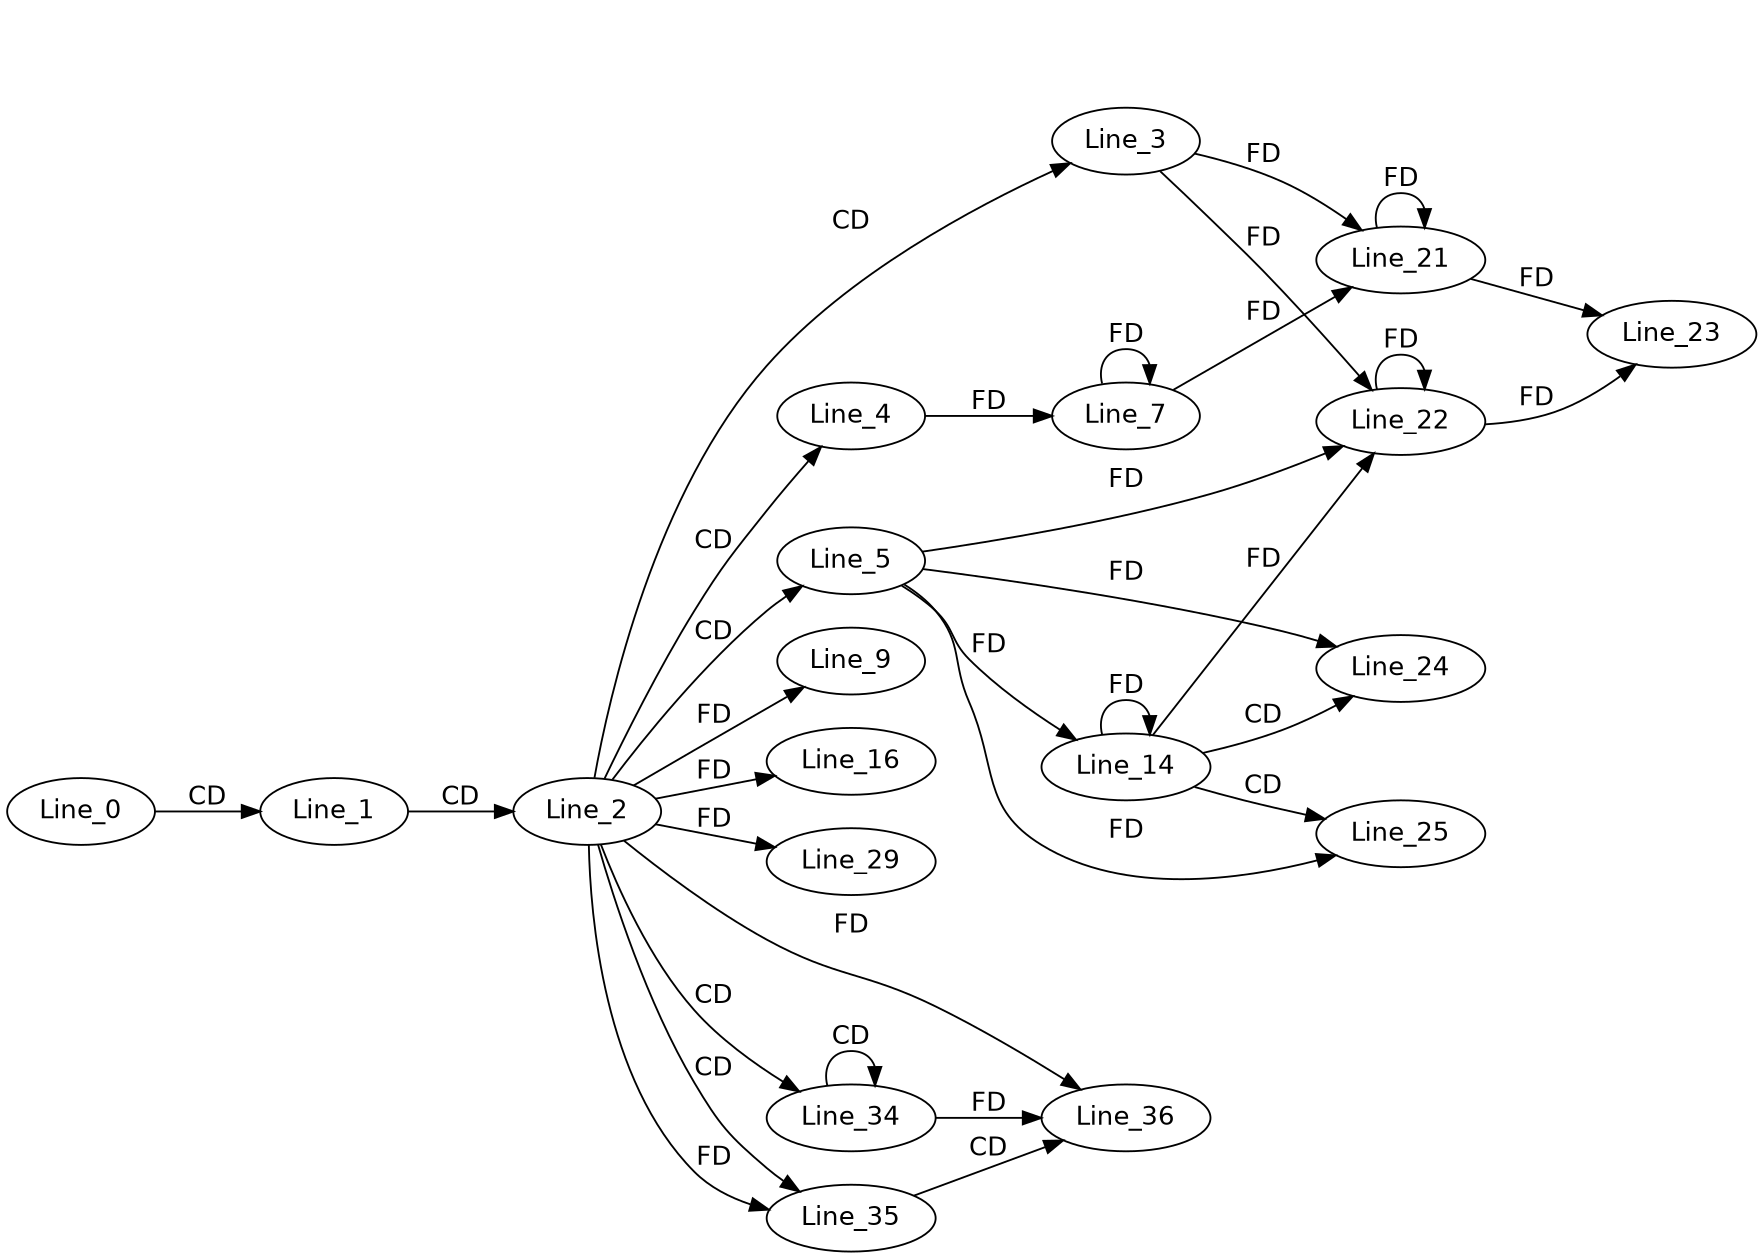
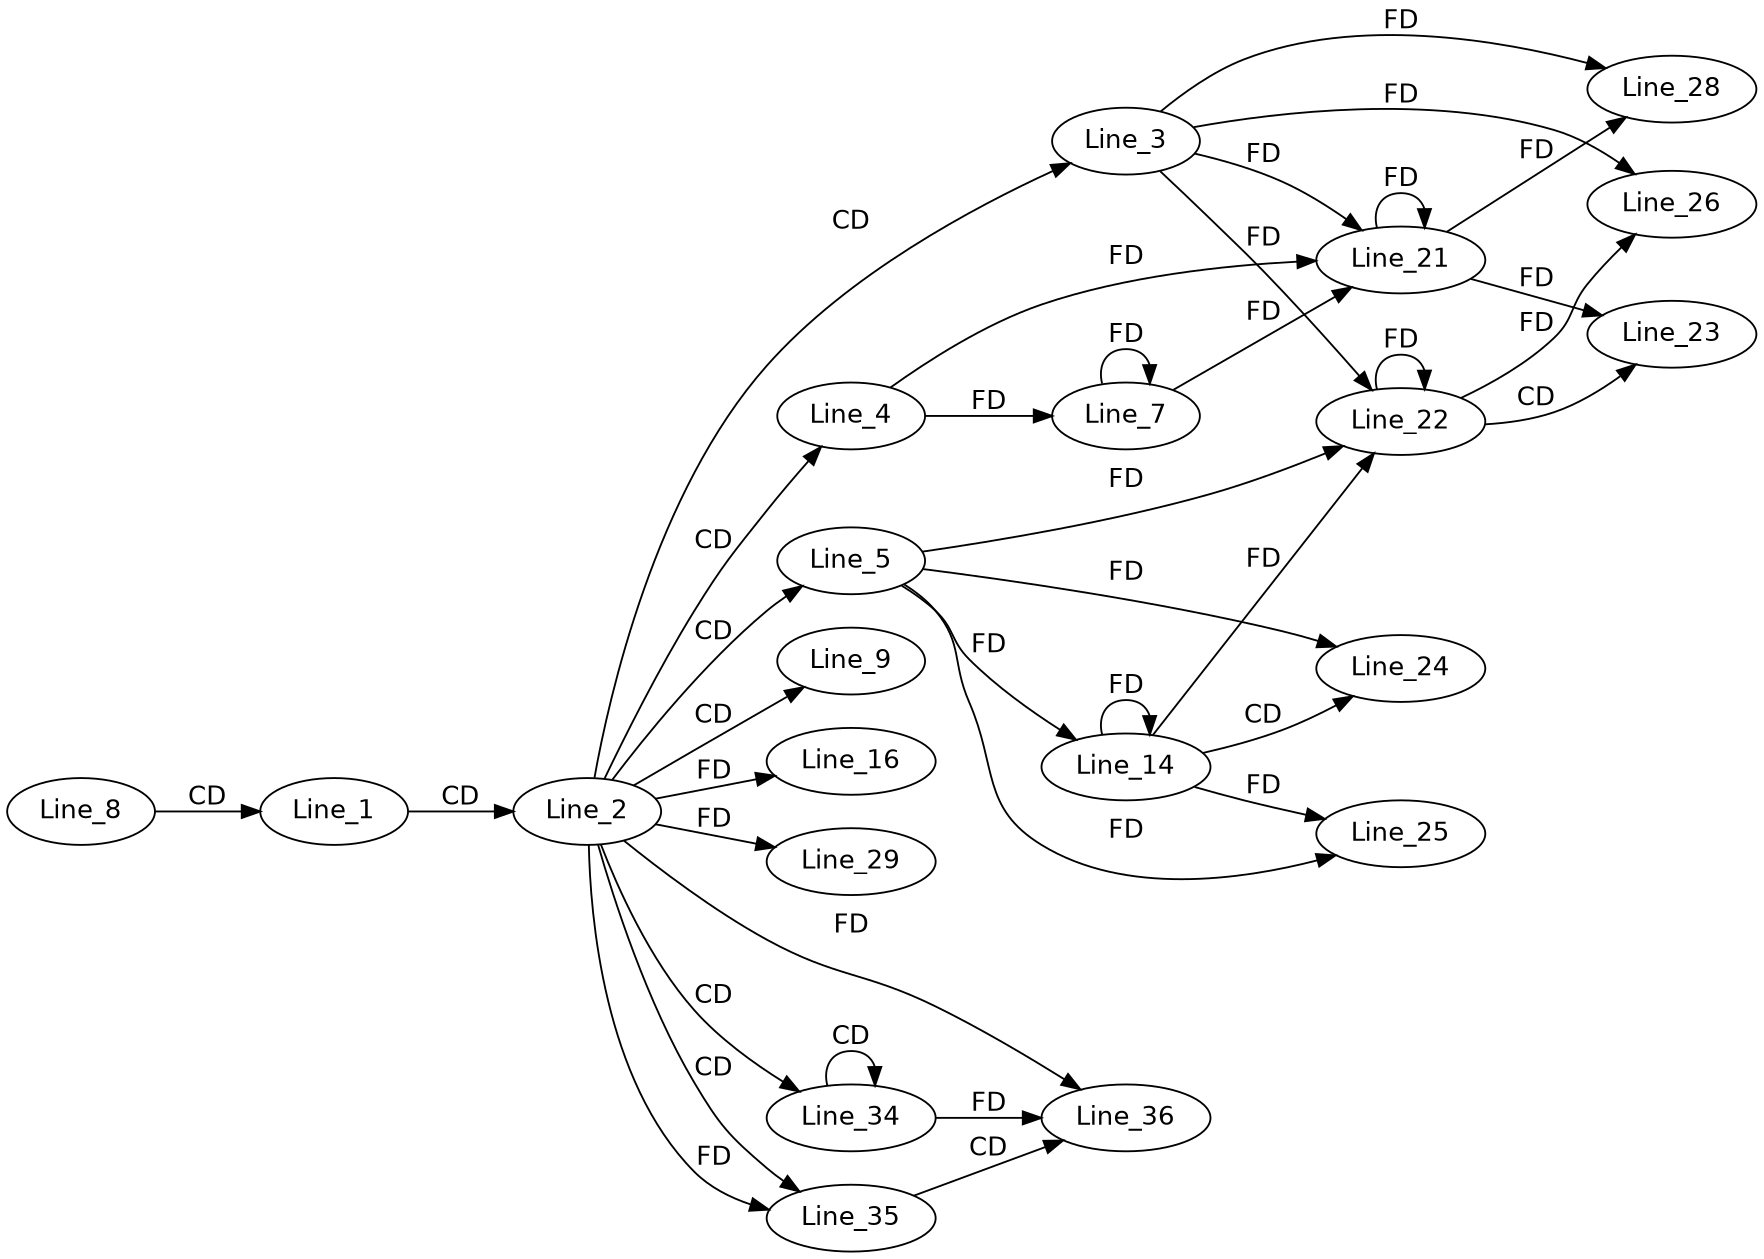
node "Line_28": added
node "Line_26": added
edge "Line_4" -> "Line_21": added, label "FD"
edge "Line_22" -> "Line_23": label "FD" -> "CD"
edge "Line_2" -> "Line_9": label "FD" -> "CD"
edge "Line_14" -> "Line_25": label "CD" -> "FD"
node "Line_0": label "Line_0" -> "Line_8"
